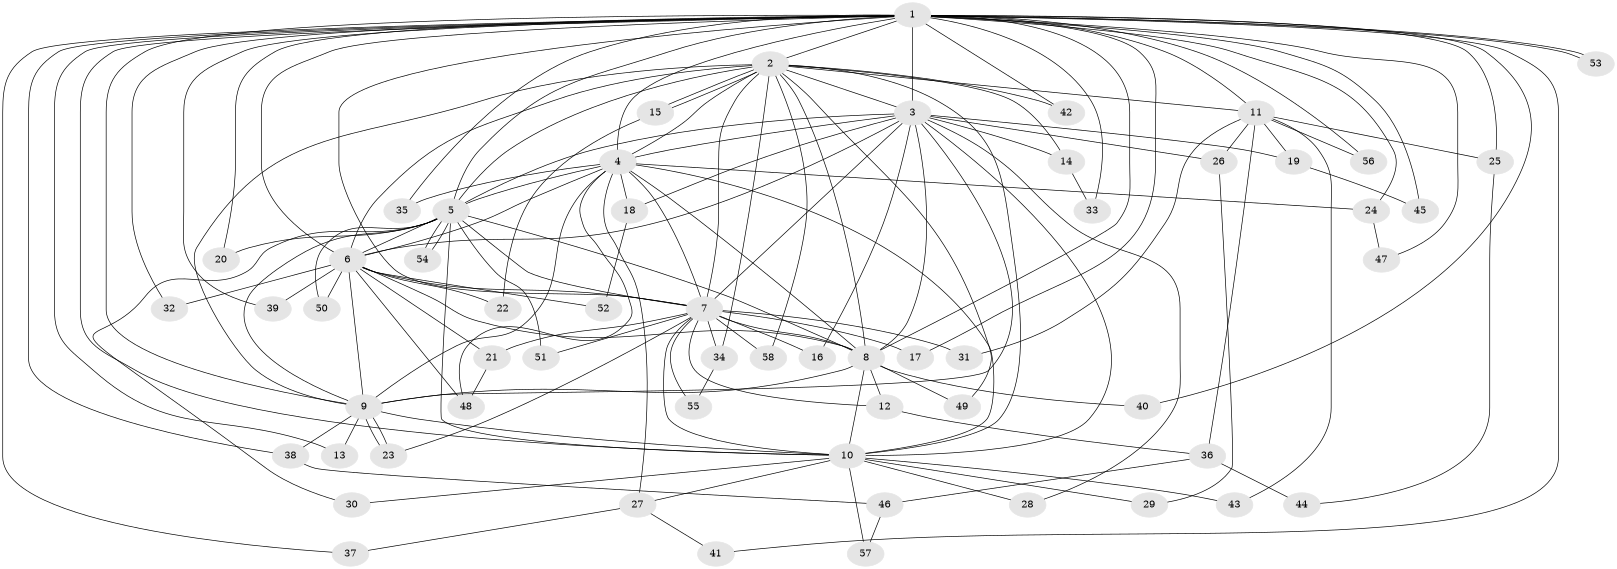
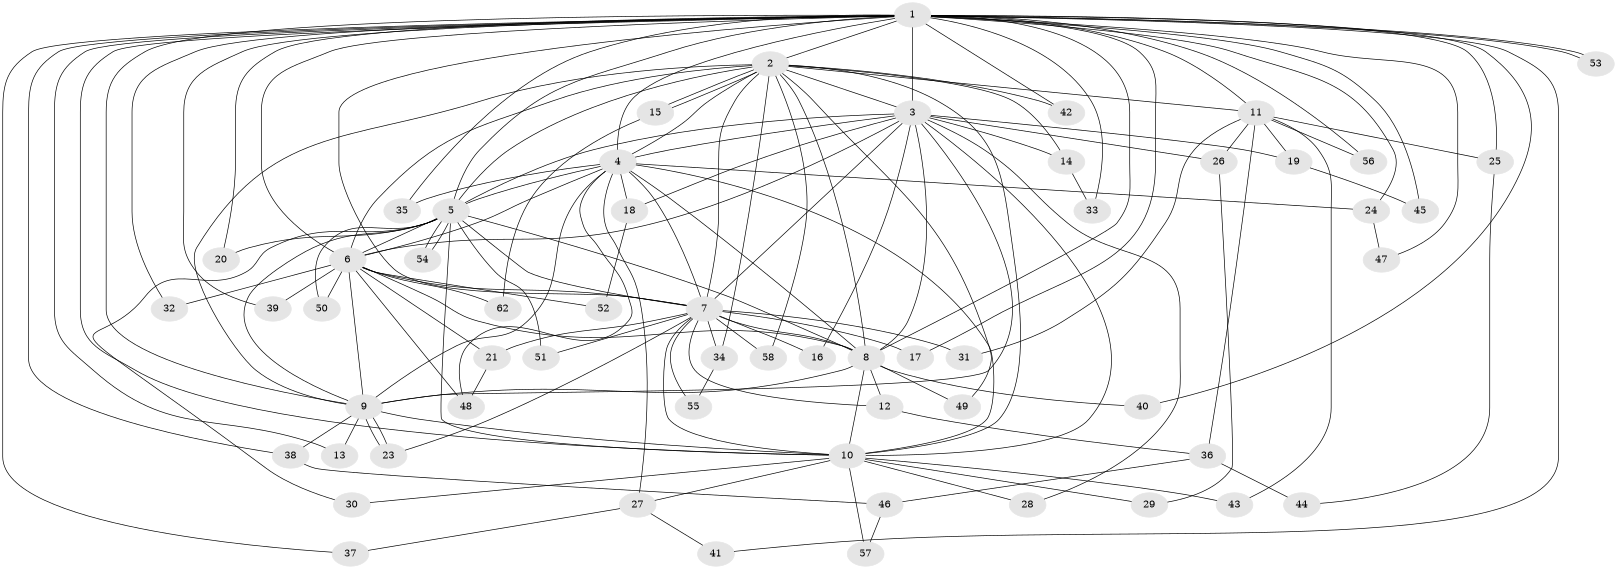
node "22": label "22" -> "62"
